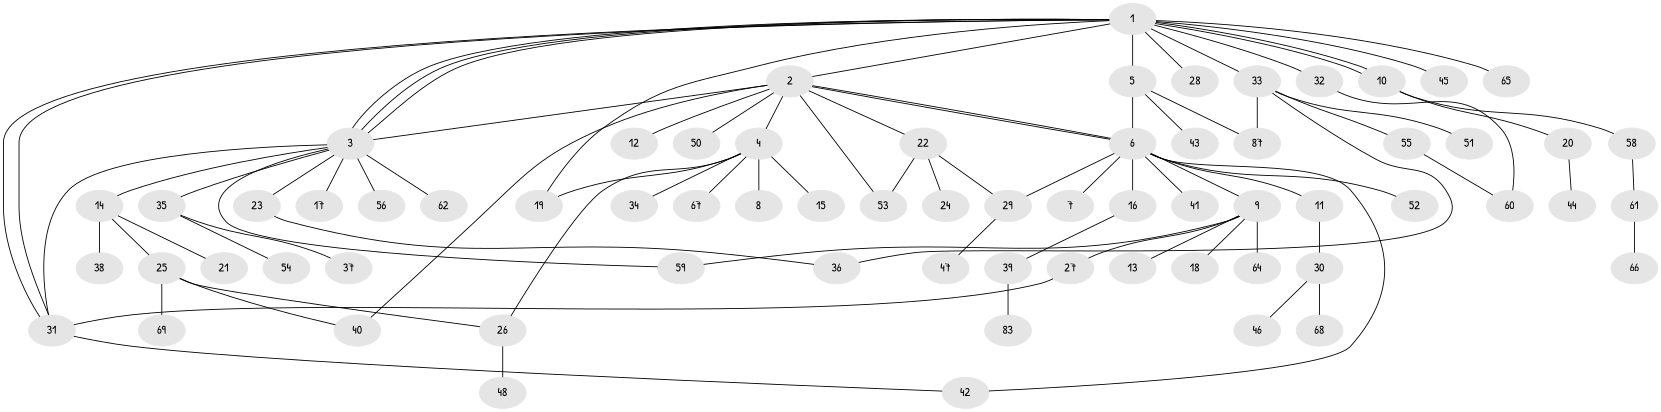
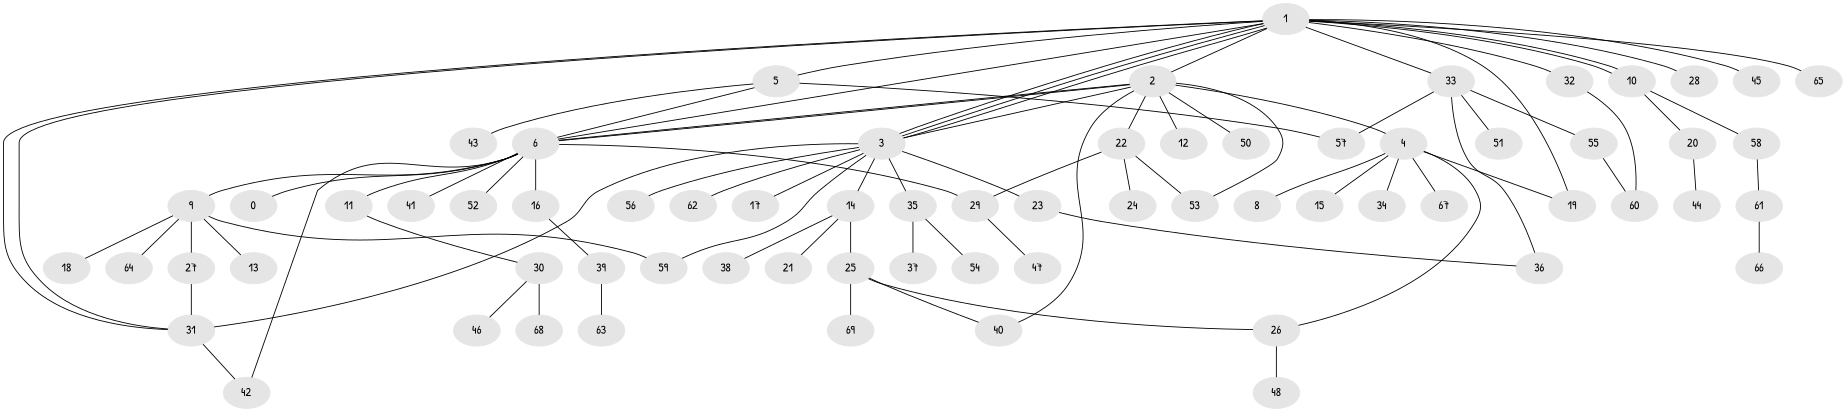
edge "1" -- "6": added
node "87": label "87" -> "57"
node "7": label "7" -> "0"
node "83": label "83" -> "63"
